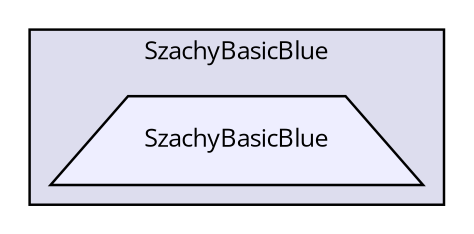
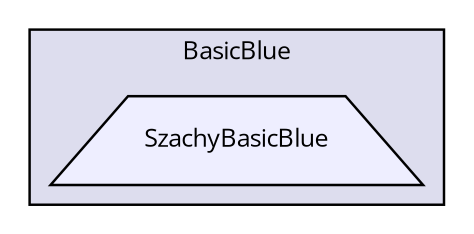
cluster "SzachyBasicBlue": label "SzachyBasicBlue" -> "BasicBlue"
